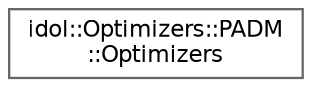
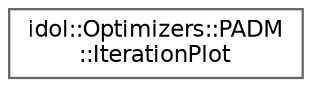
node "idol::Optimizers::PADM ::Optimizers": label "idol::Optimizers::PADM ::Optimizers" -> "idol::Optimizers::PADM ::IterationPlot"
